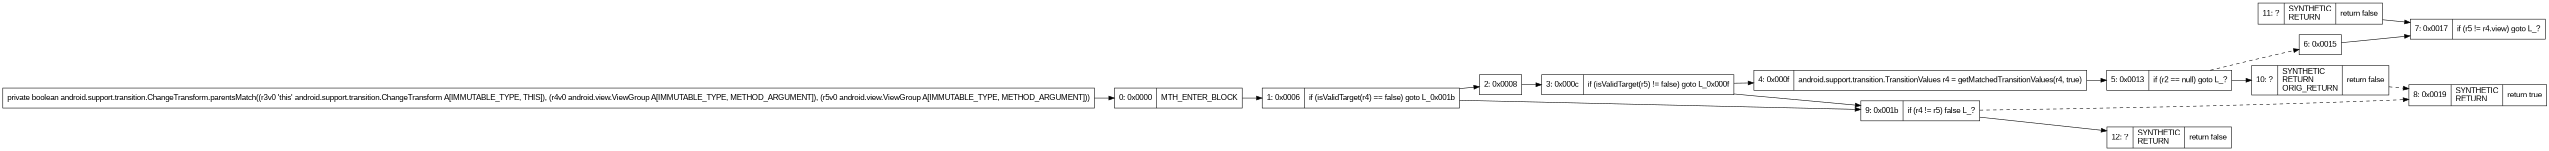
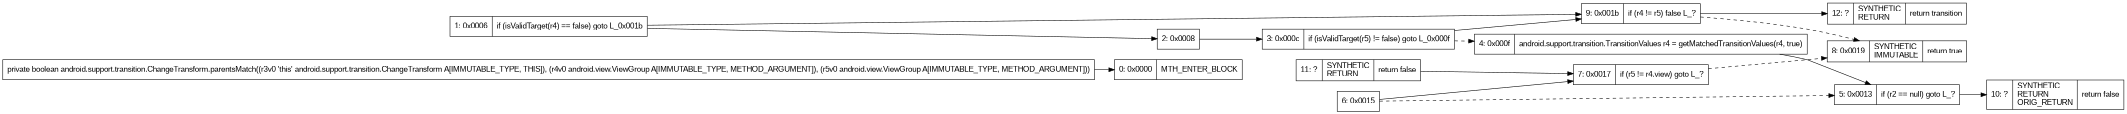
edge "5: 0x0013" -> "6: 0x0015": reversed
edge "3: 0x000c" -> "4: 0x000f": style solid -> dashed
edge "10: ?" -> "8: 0x0019": now "7: 0x0017" -> "8: 0x0019"
edge "0: 0x0000" -> "1: 0x0006": removed
node "8: 0x0019": text "RETURN" -> "IMMUTABLE"
node "12: ?": text "return false" -> "return transition"
